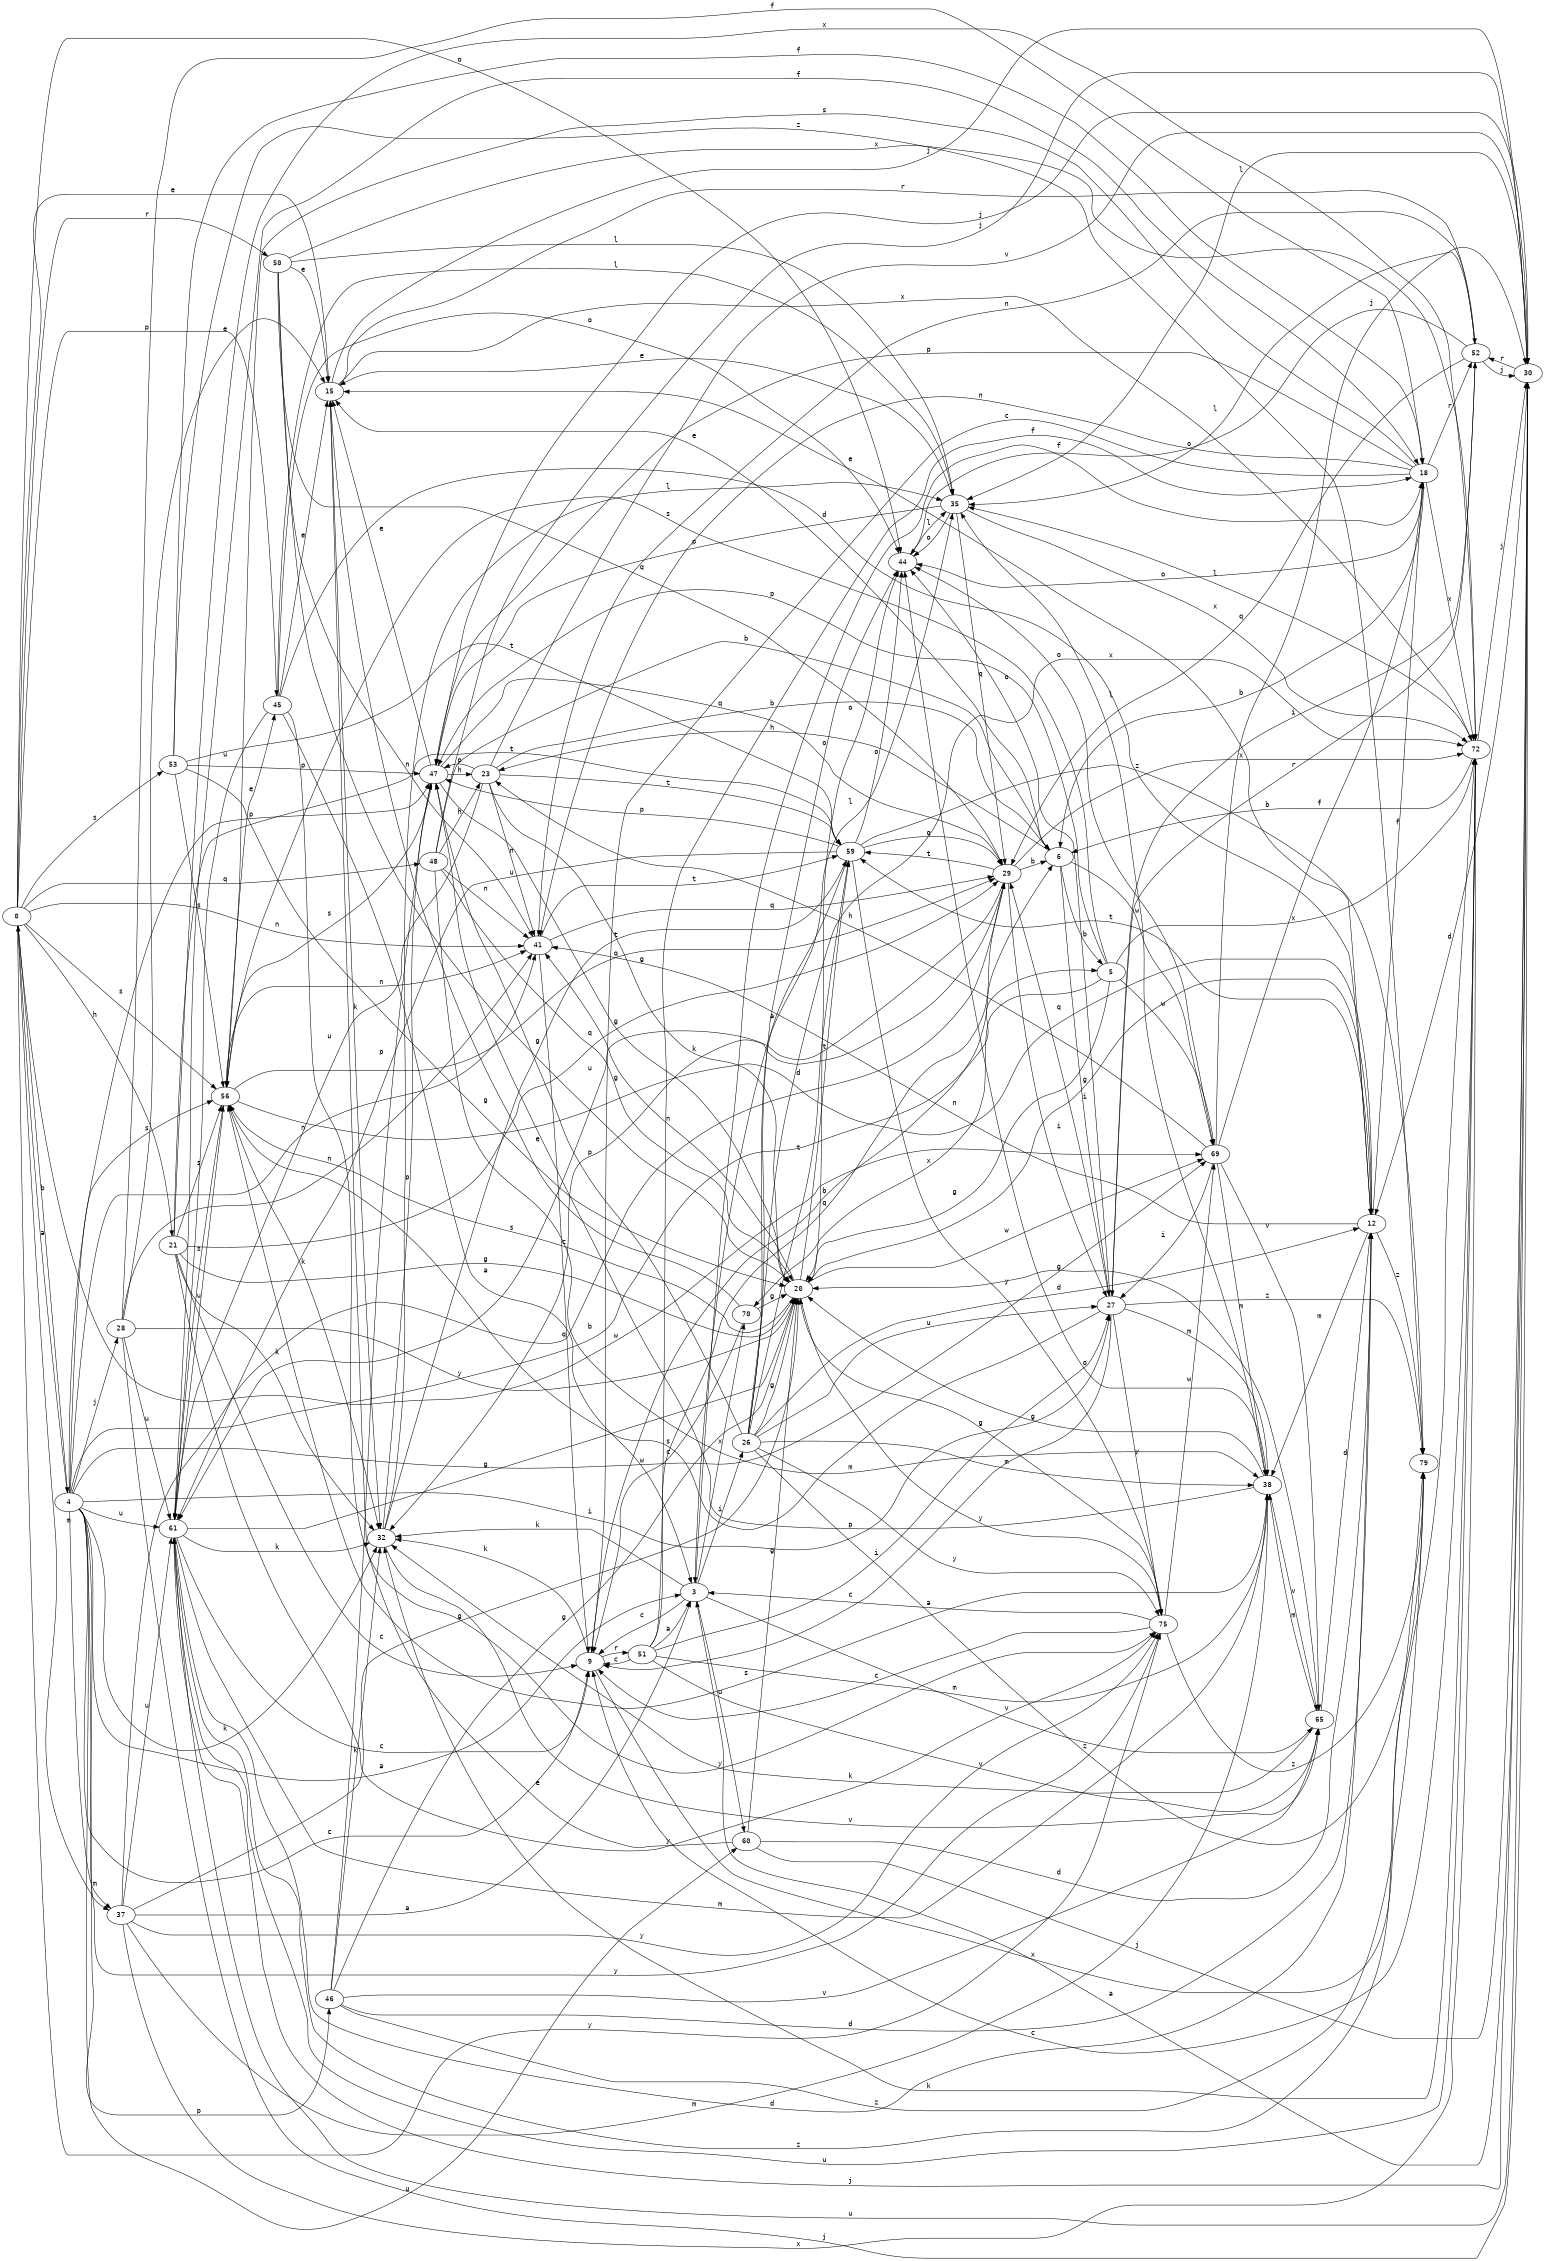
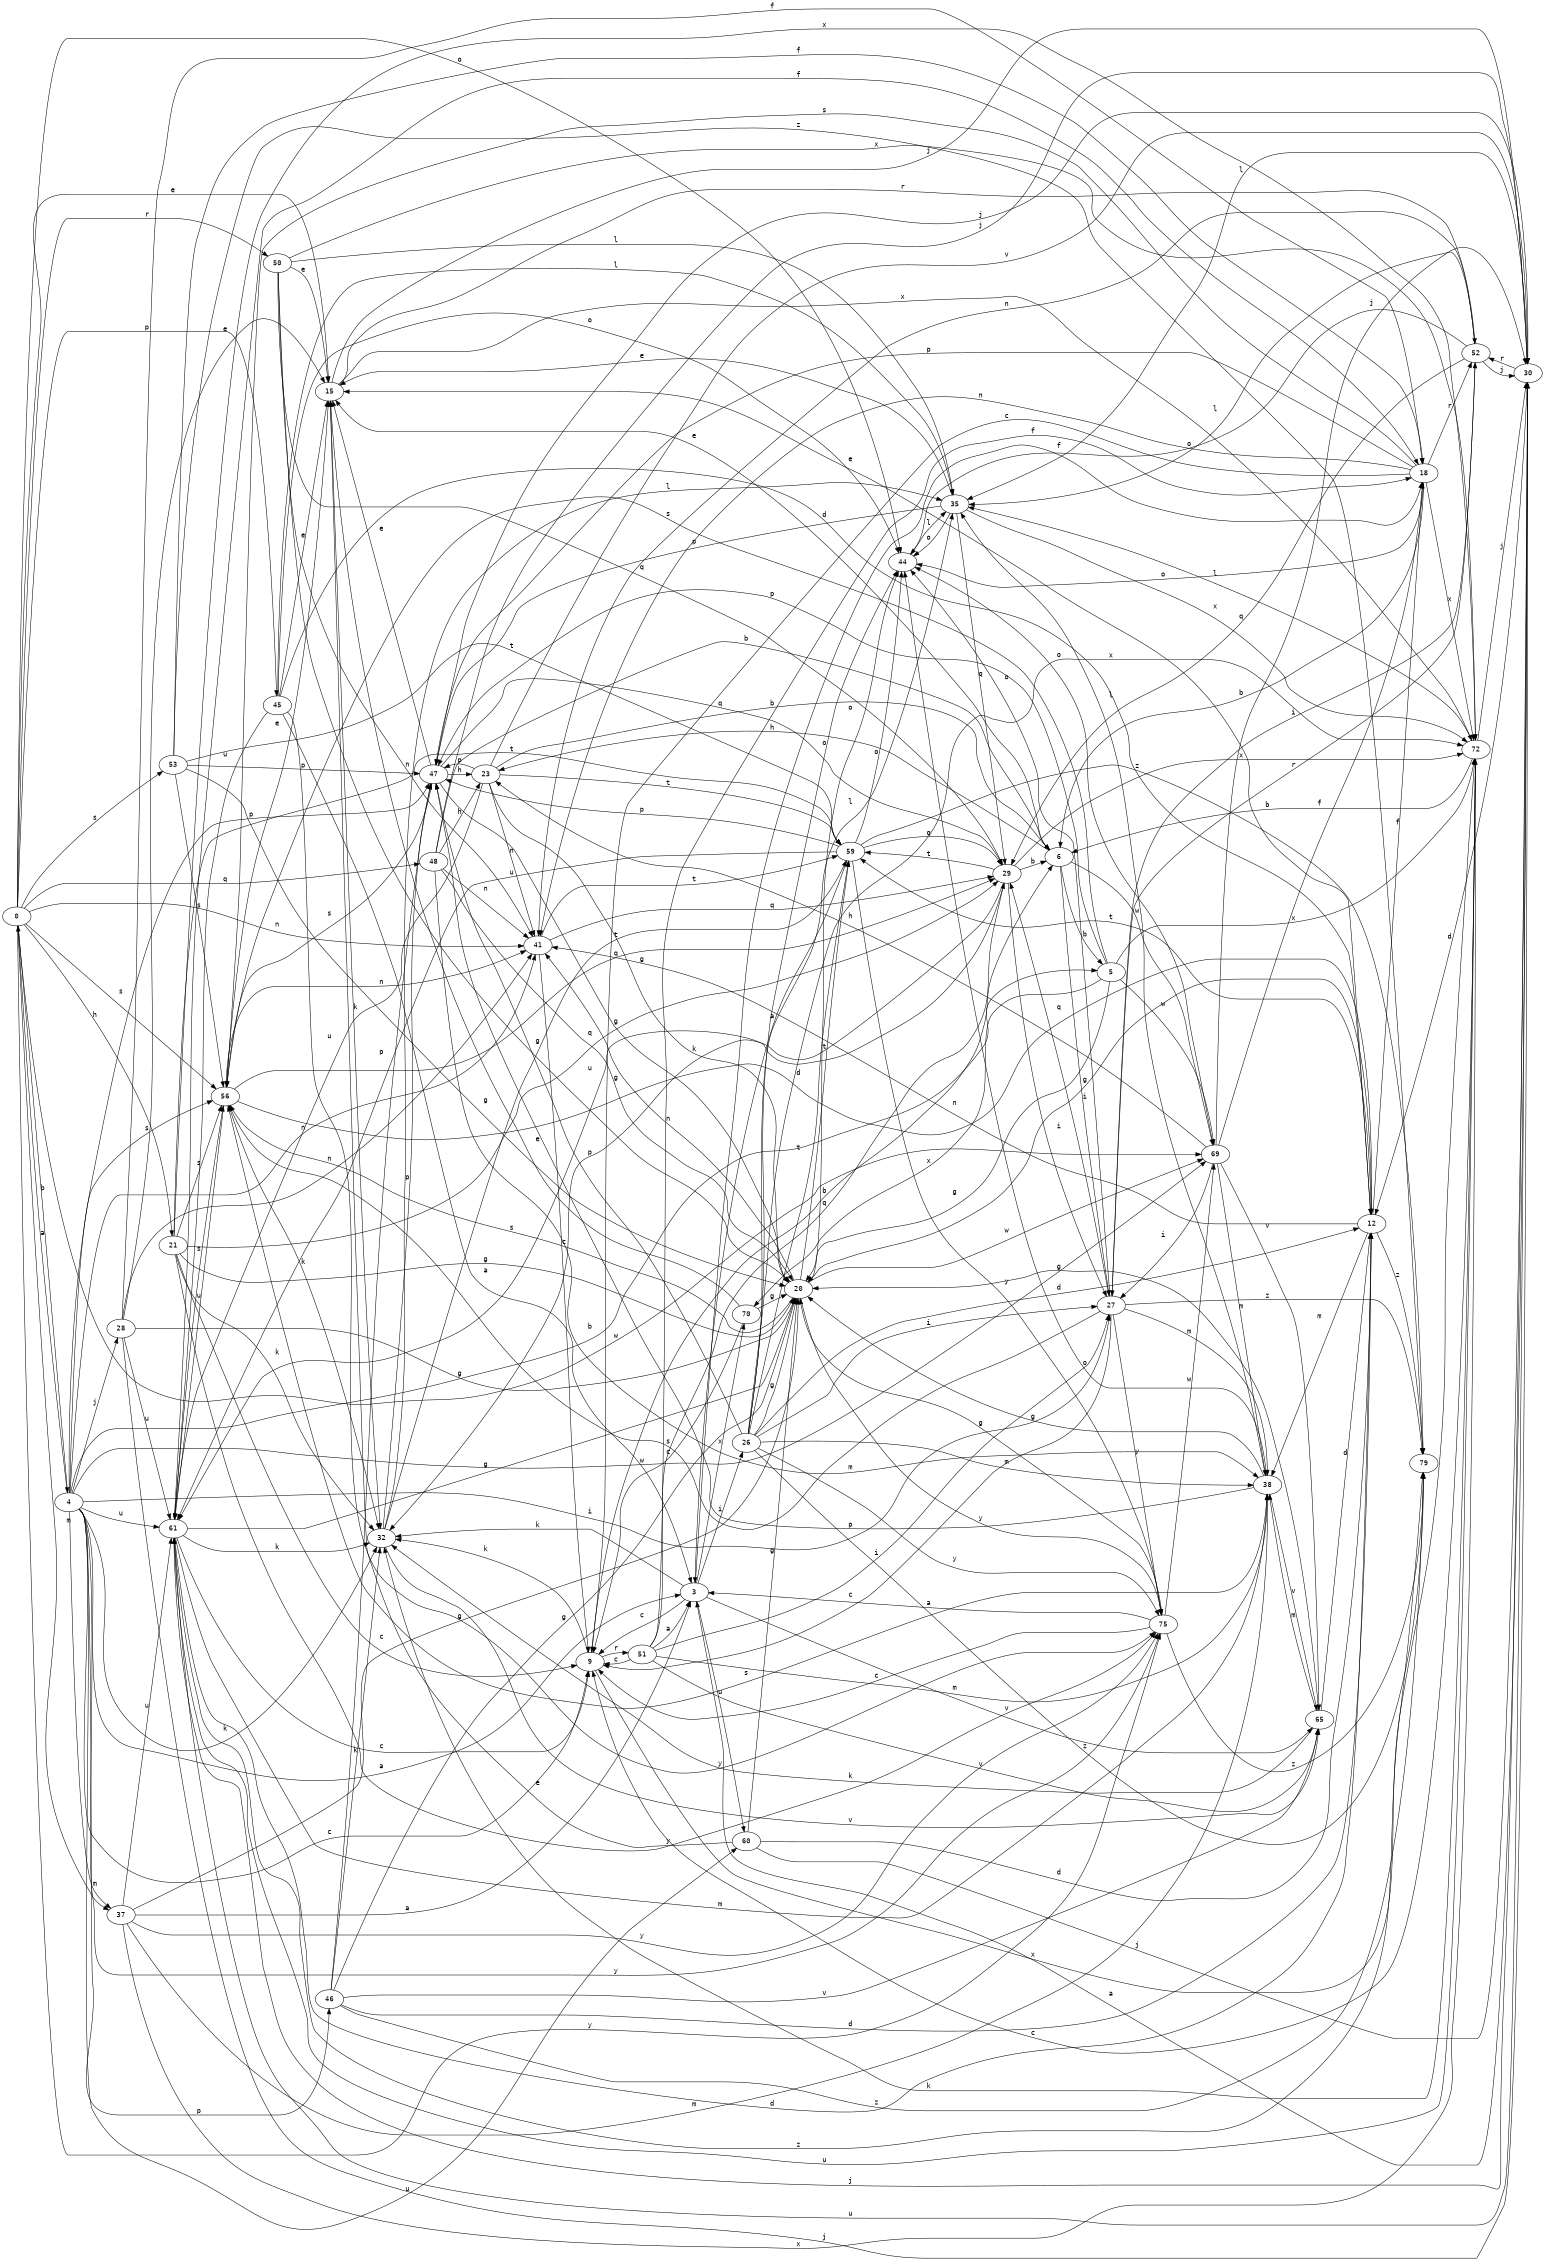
edge "56" -> "45": now "56" -> "15"
edge "37" -> "29": removed, label "q"
edge "26" -> "27": label "u" -> "i"
edge "28" -> "20": label "y" -> "g"
